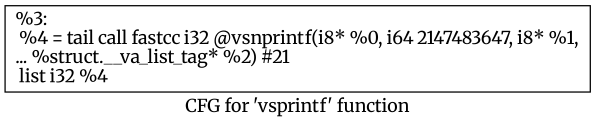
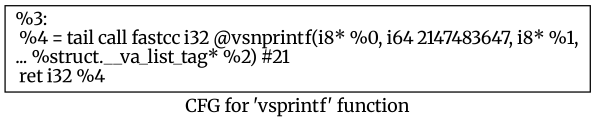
node "%3:": text "list i32 %4" -> "ret i32 %4"
